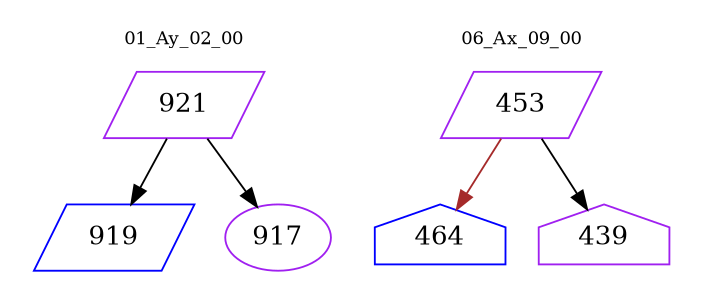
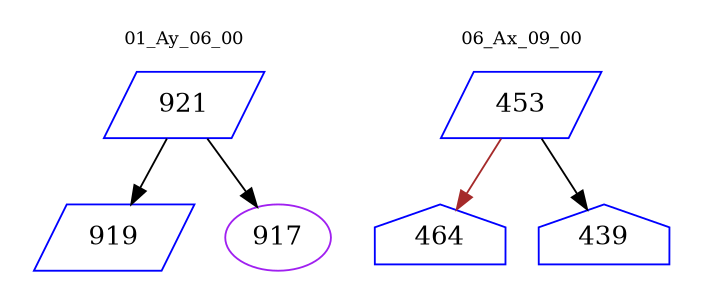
cluster "01_Ay_02_00": label "01_Ay_02_00" -> "01_Ay_06_00"
node "921": color purple -> blue
node "453": color purple -> blue
node "439": color purple -> blue
